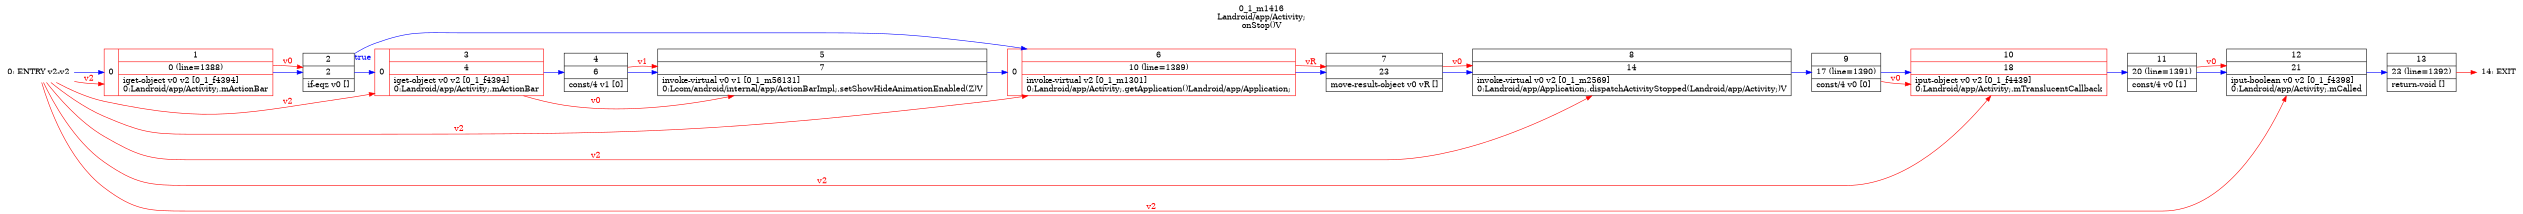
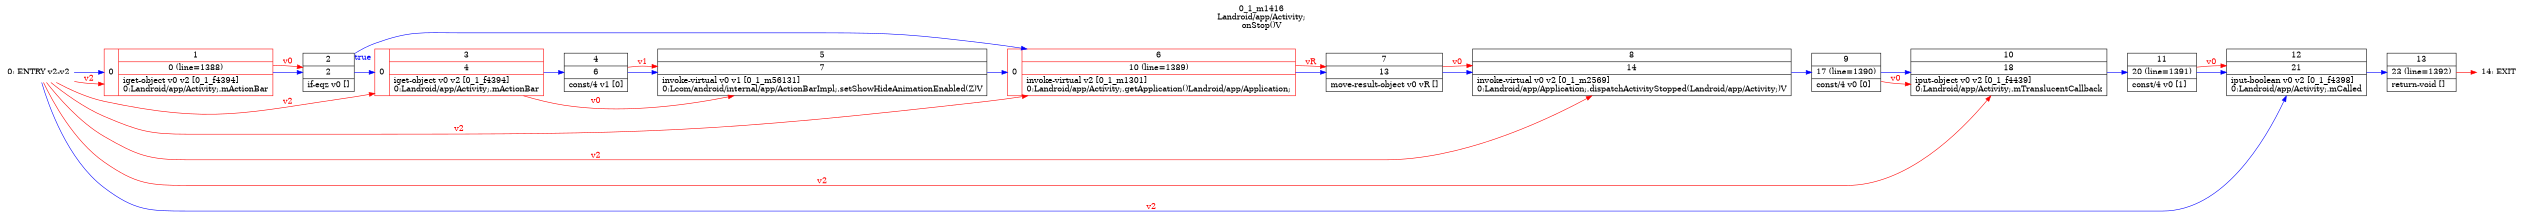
node "7": text "23" -> "13"
node "10": color red -> black
edge "0: ENTRY v2-v2" -> "12": color red -> blue
